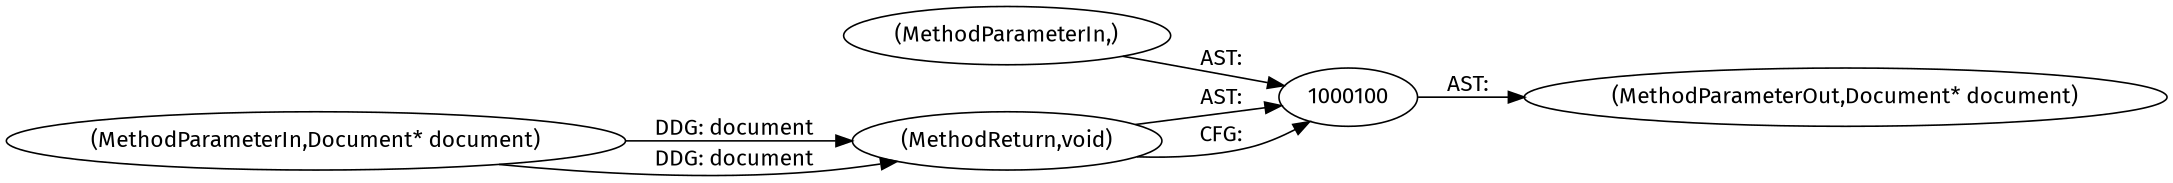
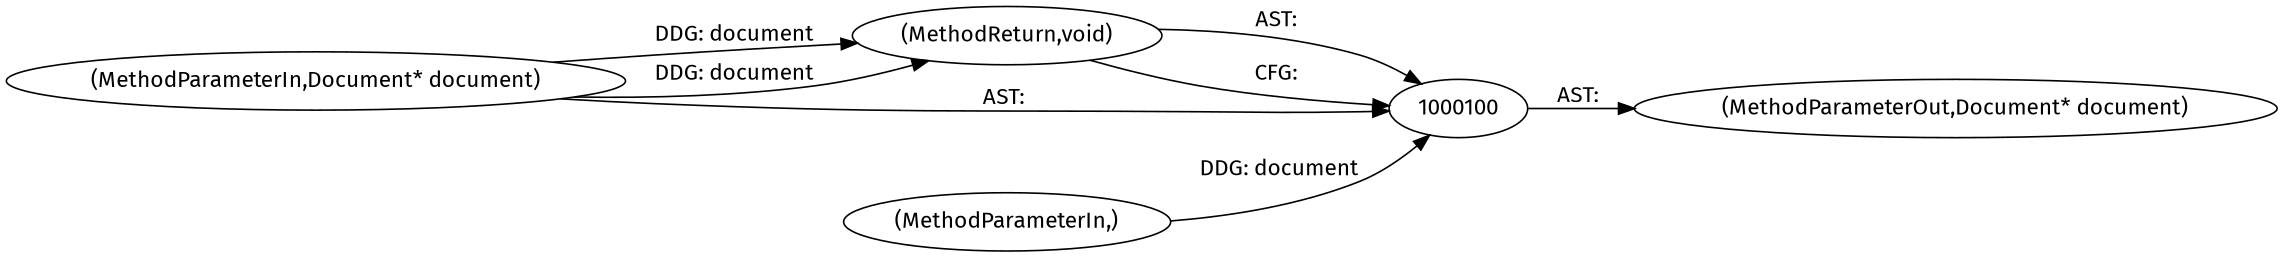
edge "(MethodParameterIn,)" -> "1000100": label "AST: " -> "DDG: document"
edge "(MethodParameterIn,Document* document)" -> "1000100": added, label "AST:"
